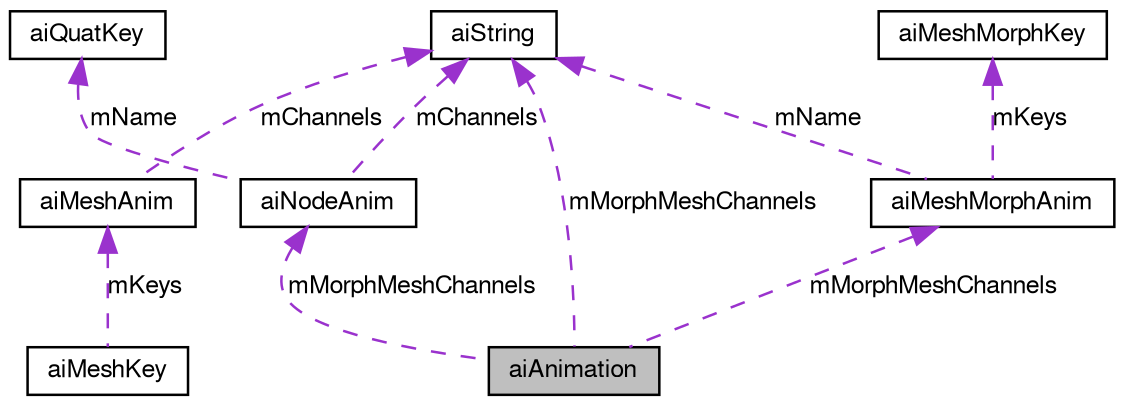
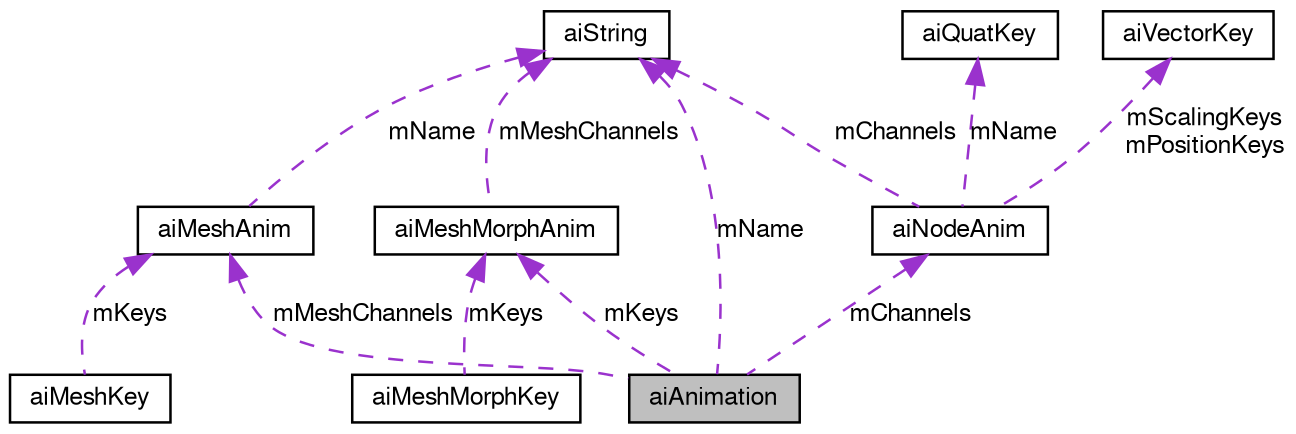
node "aiVectorKey": added
edge "aiMeshAnim" -> "aiString": label "mChannels" -> "mName"
edge "aiMeshMorphAnim" -> "aiString": label "mName" -> "mMeshChannels"
edge "aiMeshMorphAnim" -> "aiMeshMorphKey": reversed
edge "aiAnimation" -> "aiString": label "mMorphMeshChannels" -> "mName"
edge "aiAnimation" -> "aiNodeAnim": label "mMorphMeshChannels" -> "mChannels"
edge "aiAnimation" -> "aiMeshMorphAnim": label "mMorphMeshChannels" -> "mKeys"
edge "aiAnimation" -> "aiMeshAnim": added, label "mMeshChannels"
